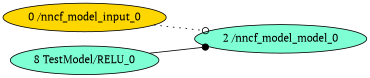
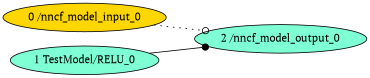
node "2 /nncf_model_model_0": label "2 /nncf_model_model_0" -> "2 /nncf_model_output_0"
node "8 TestModel/RELU_0": label "8 TestModel/RELU_0" -> "1 TestModel/RELU_0"
